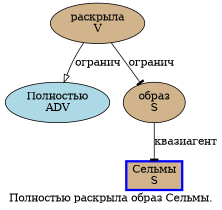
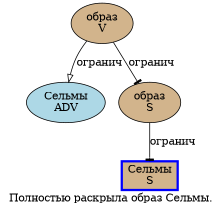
node "раскрыла V": label "раскрыла V" -> "образ V"
node "Полностью ADV": label "Полностью ADV" -> "Сельмы ADV"
edge "образ S" -> "Сельмы S": label "квазиагент" -> "огранич"
